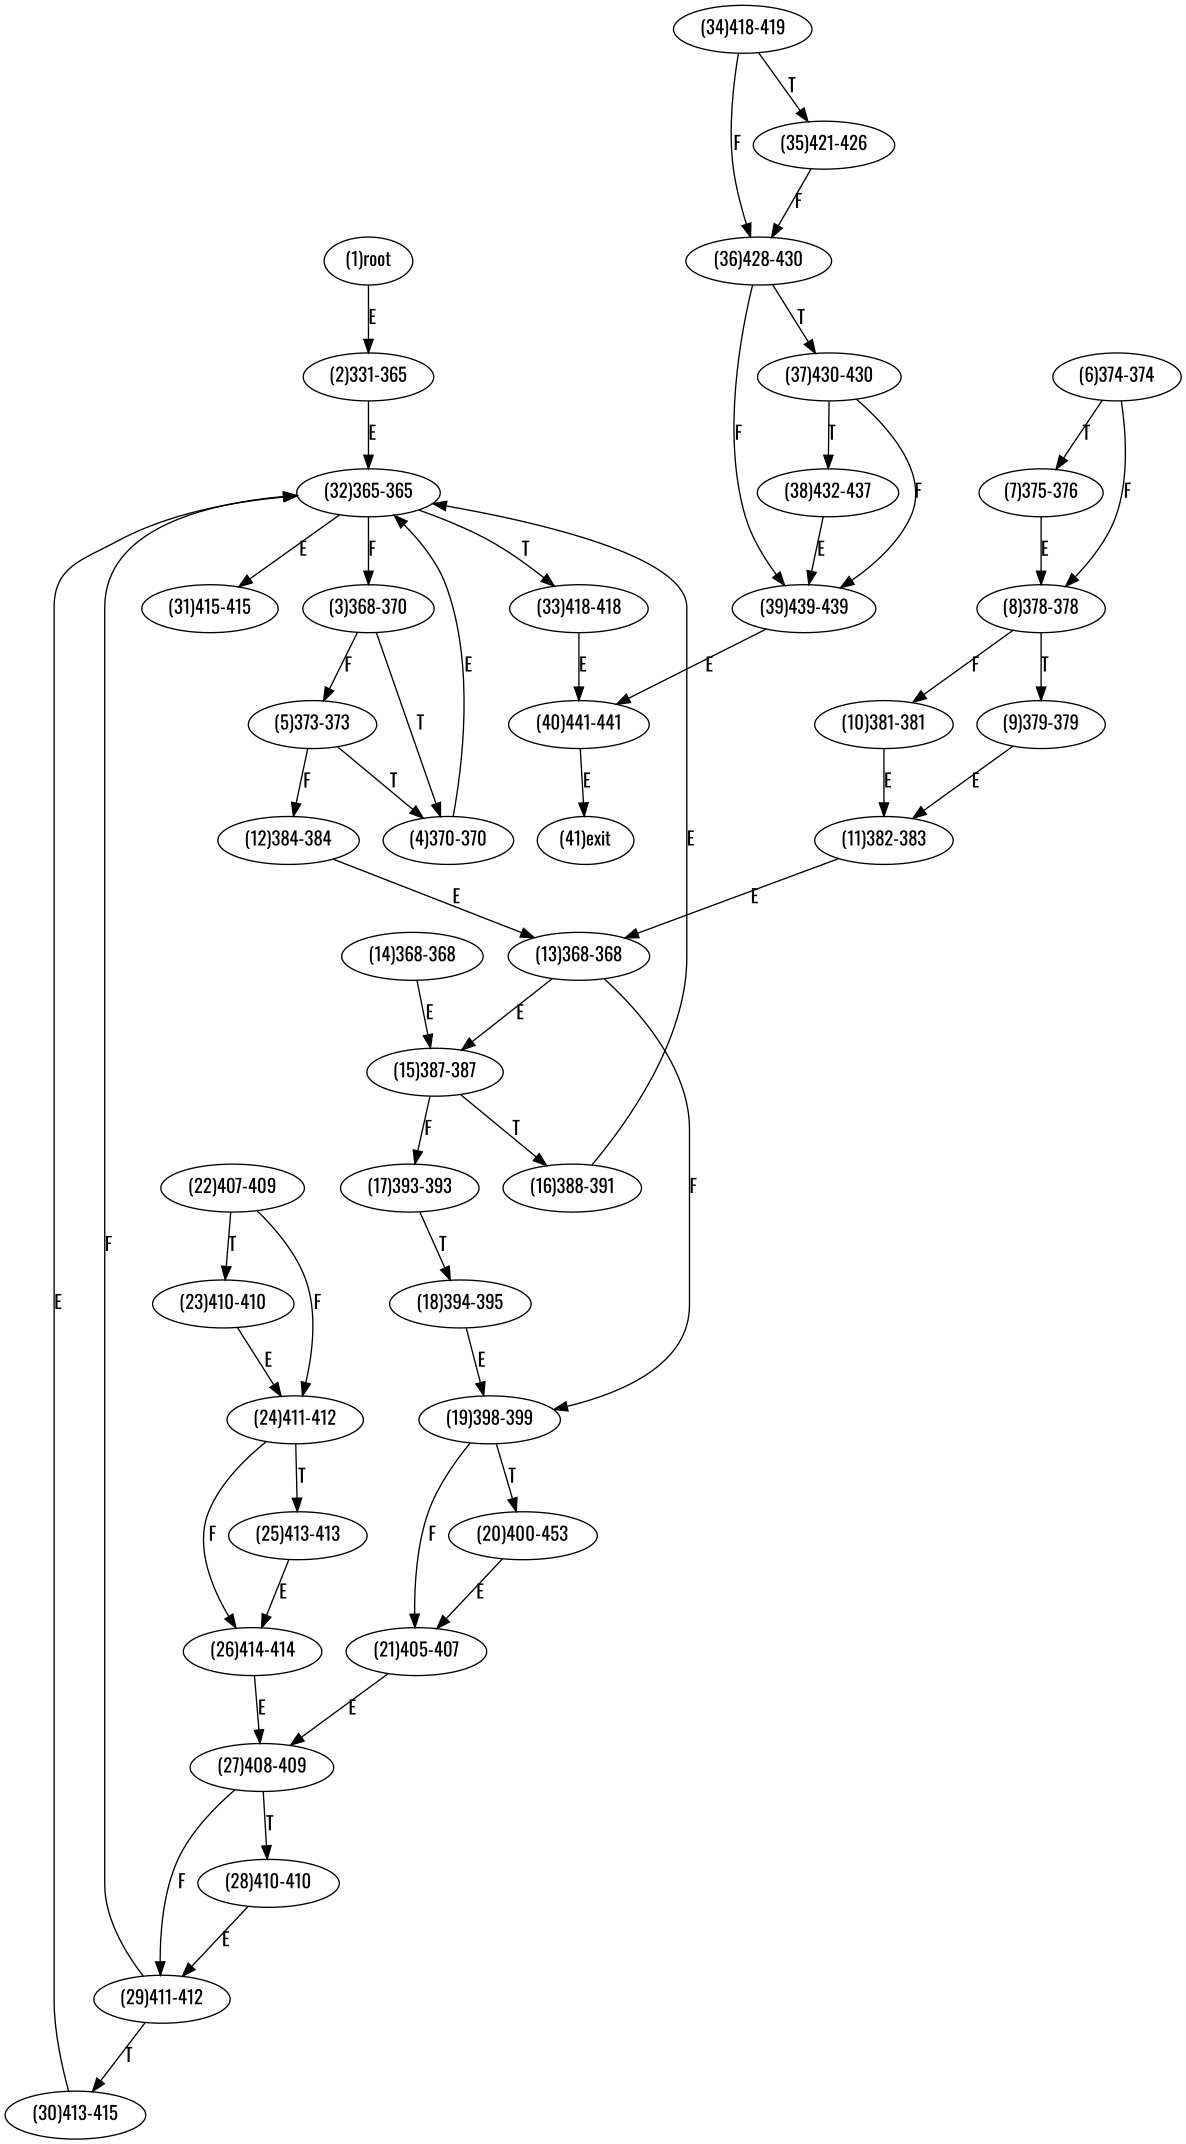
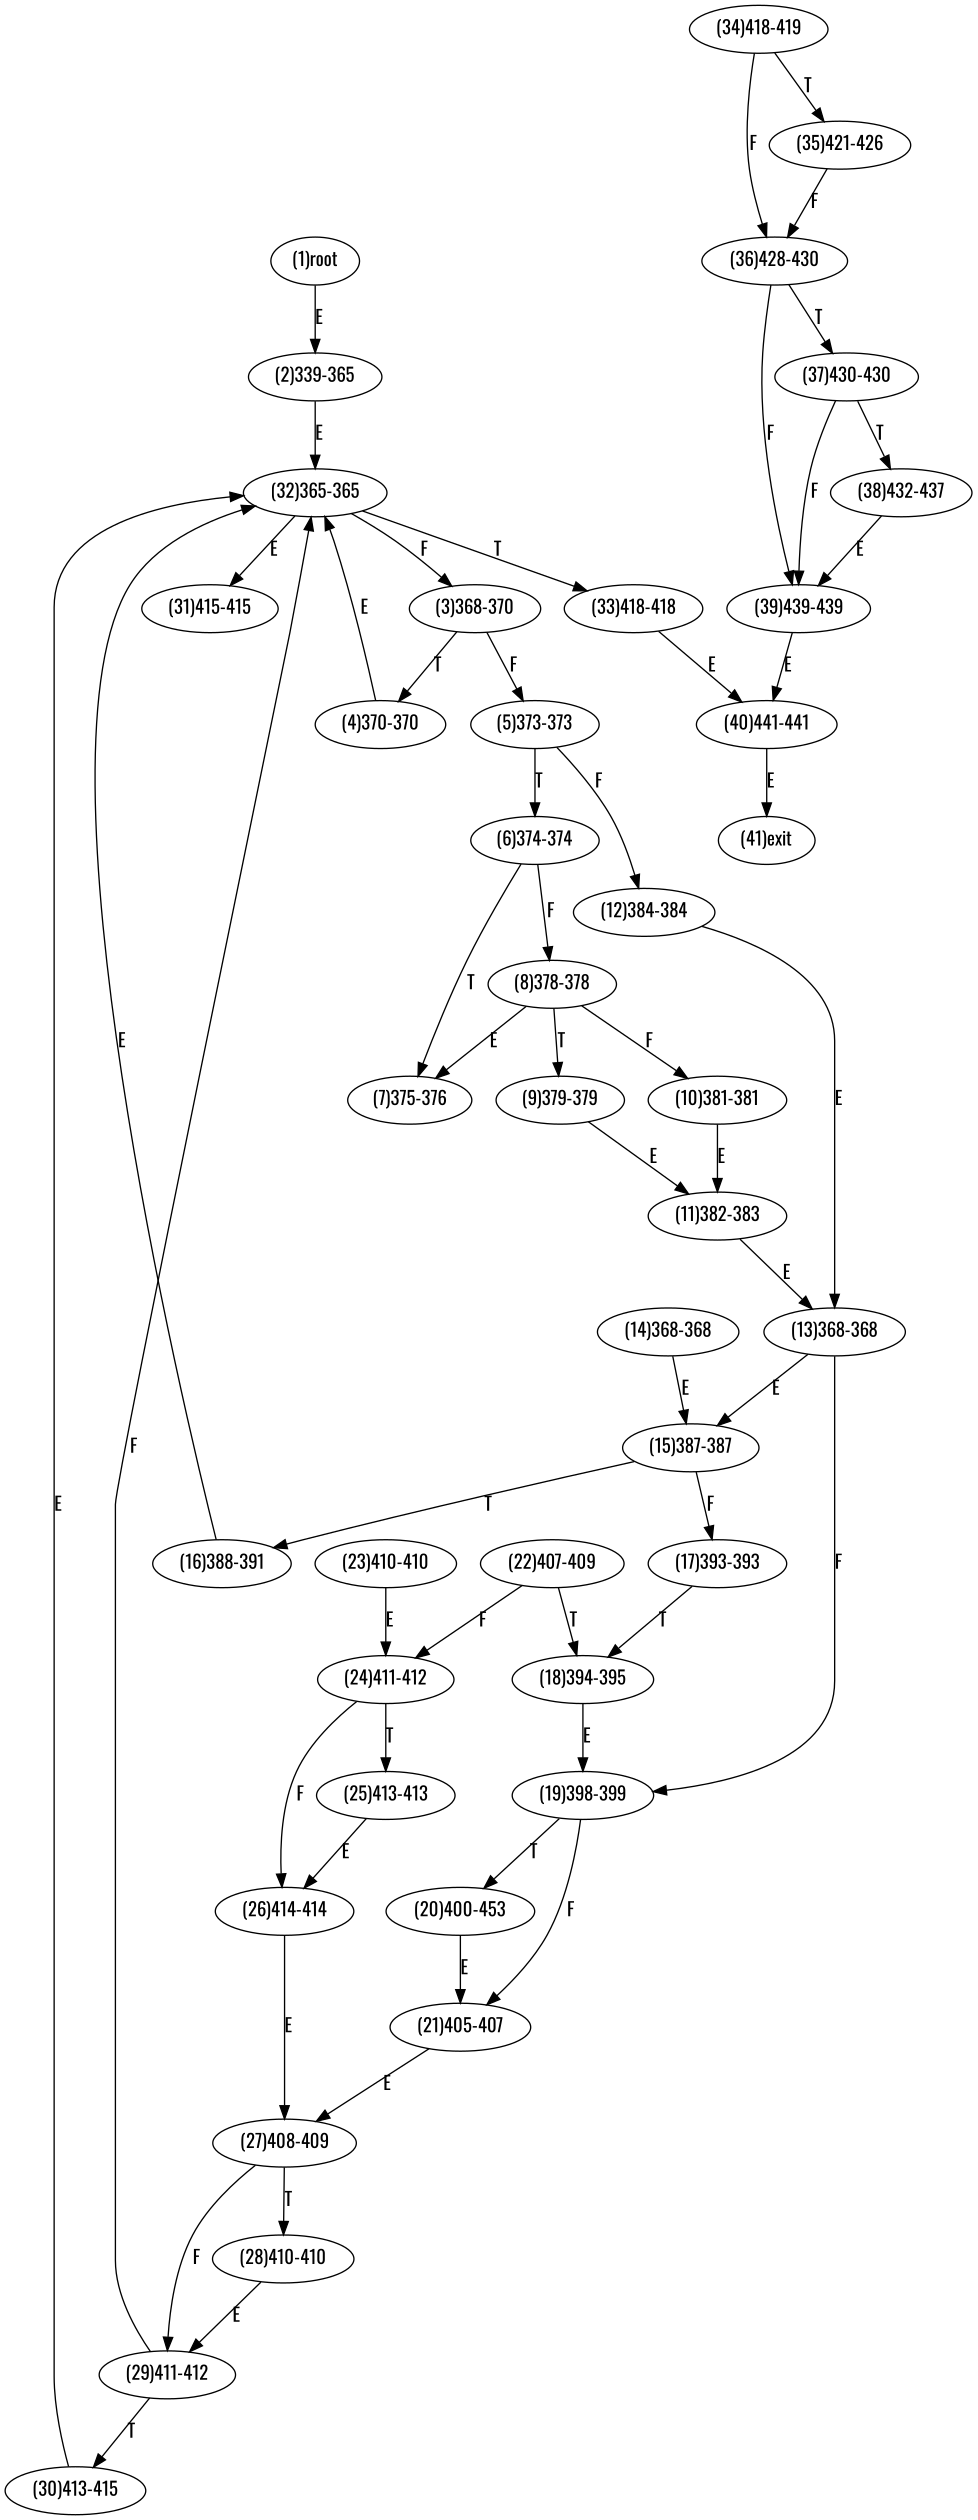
node "(2)331-365": label "(2)331-365" -> "(2)339-365"
edge "(7)375-376" -> "(8)378-378": reversed
edge "(5)373-373" -> "(4)370-370": now "(5)373-373" -> "(6)374-374"
edge "(22)407-409" -> "(23)410-410": now "(22)407-409" -> "(18)394-395"
